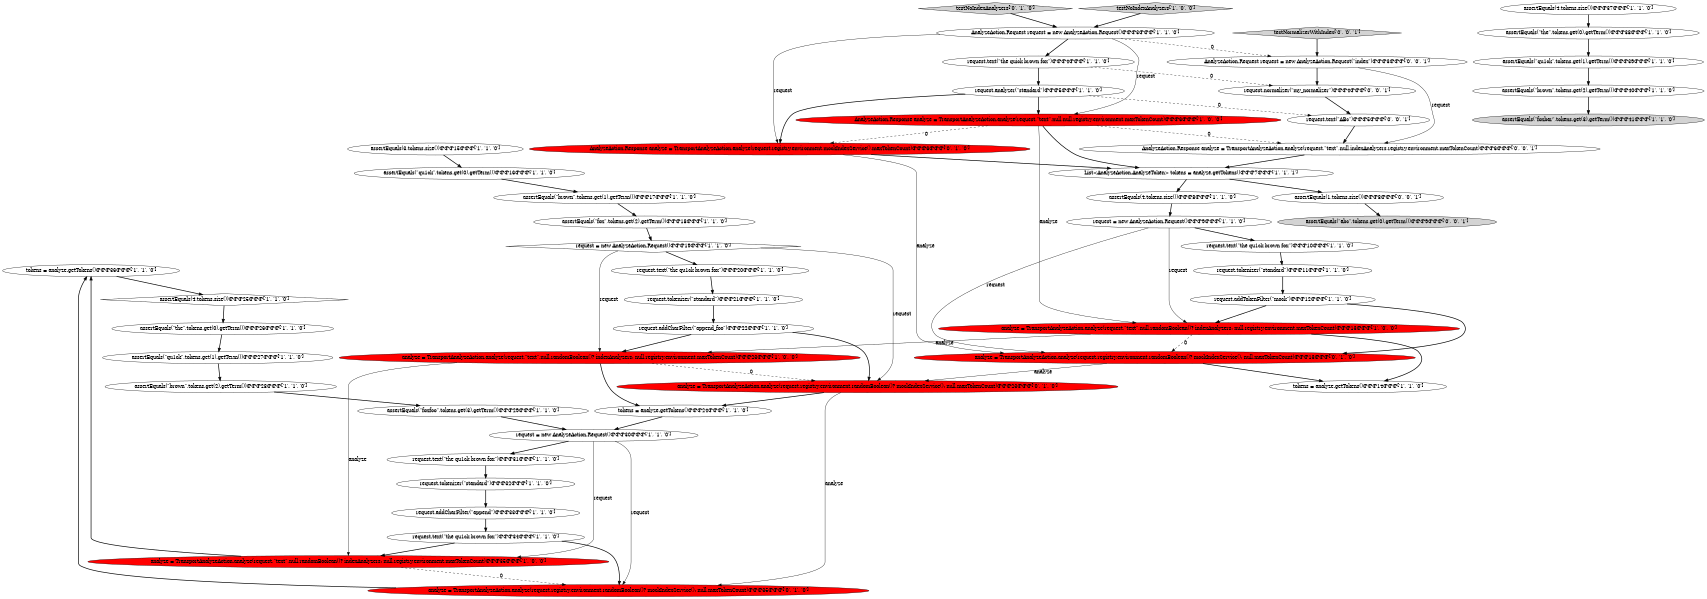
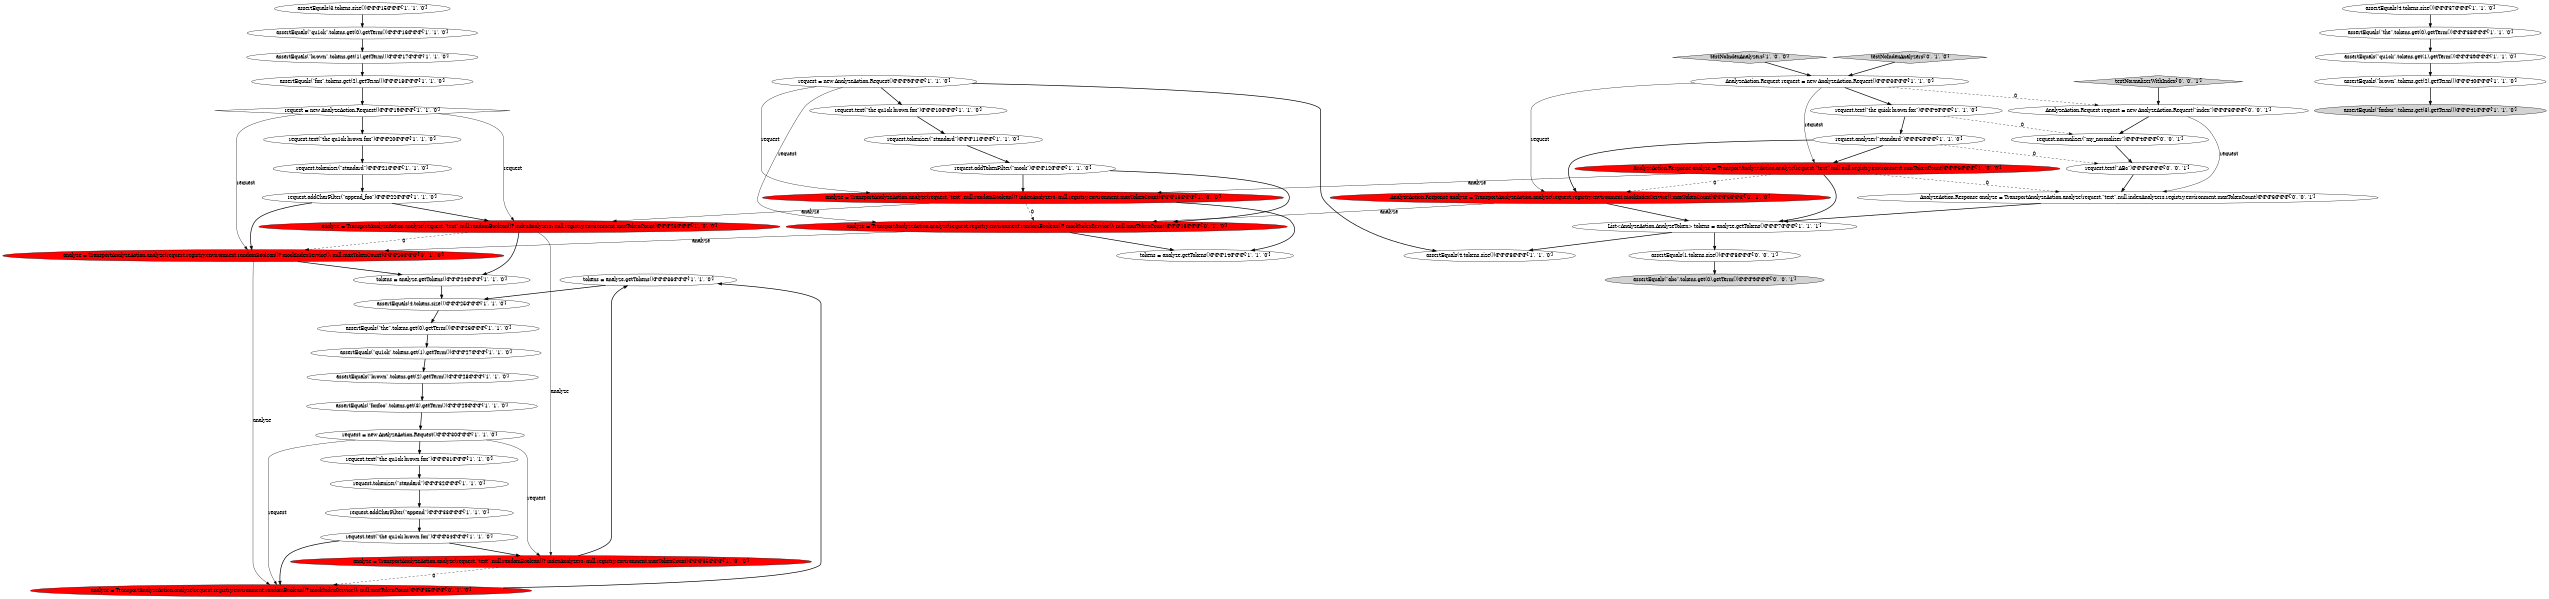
edge "assertEquals(4,tokens.size())@@@8@@@['1', '1', '0']" -> "request = new AnalyzeAction.Request()@@@9@@@['1', '1', '0']": reversed
node "assertEquals(4,tokens.size())@@@25@@@['1', '1', '0']": shape diamond -> ellipse
edge "tokens = analyze.getTokens()@@@24@@@['1', '1', '0']" -> "request = new AnalyzeAction.Request()@@@30@@@['1', '1', '0']": now "tokens = analyze.getTokens()@@@24@@@['1', '1', '0']" -> "assertEquals(4,tokens.size())@@@25@@@['1', '1', '0']"
